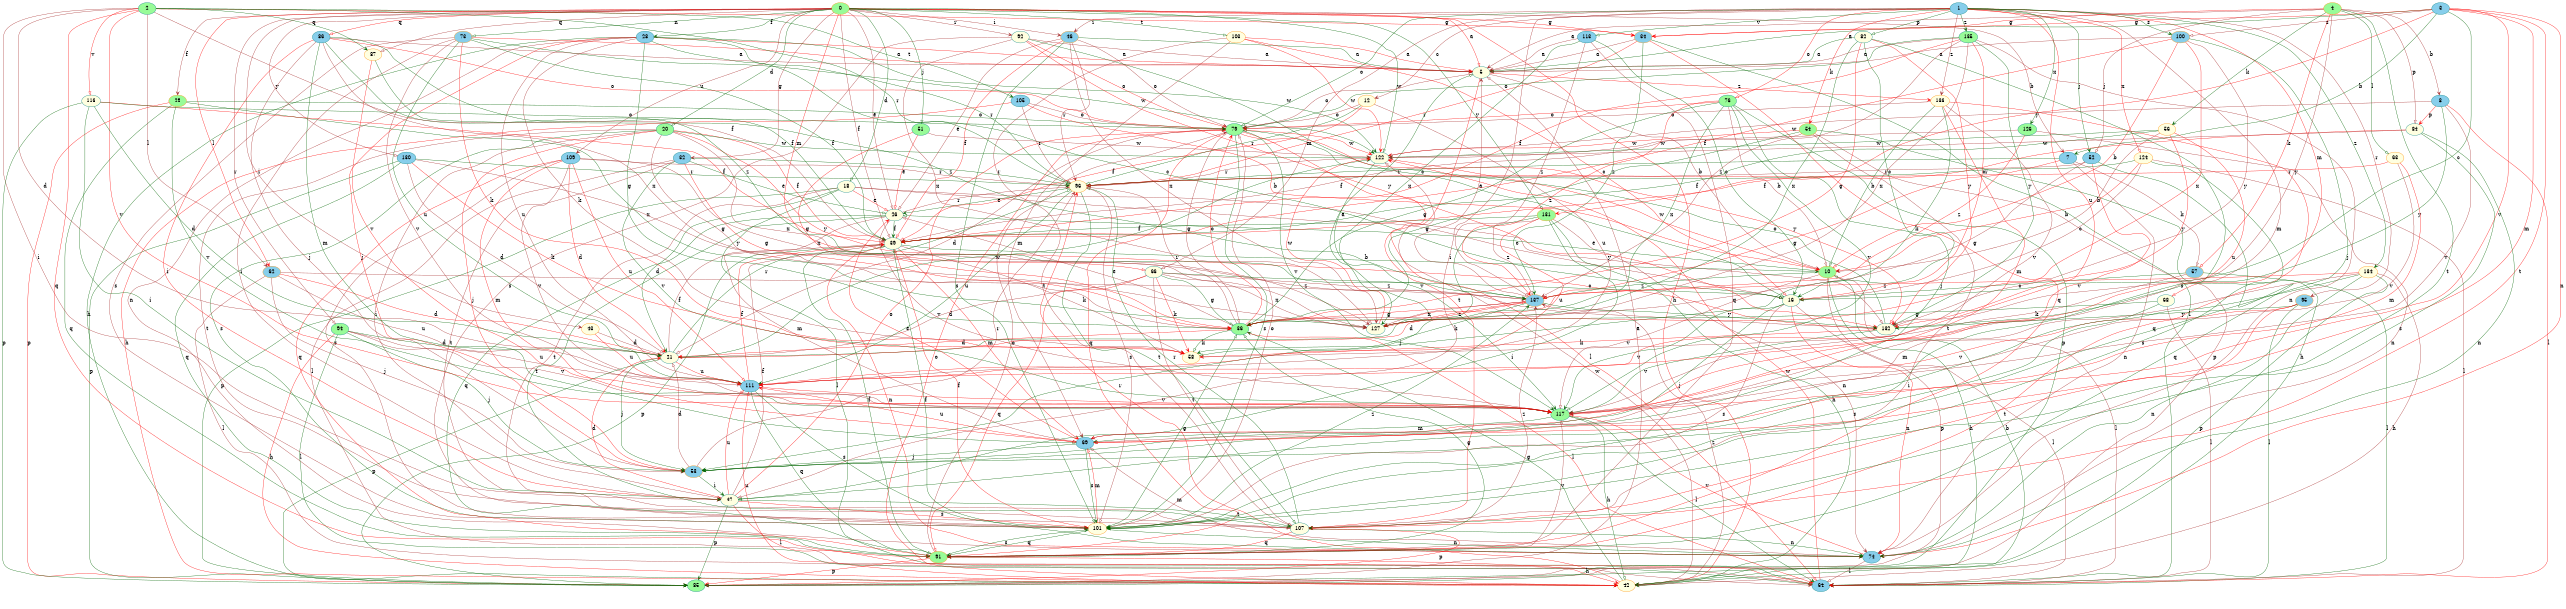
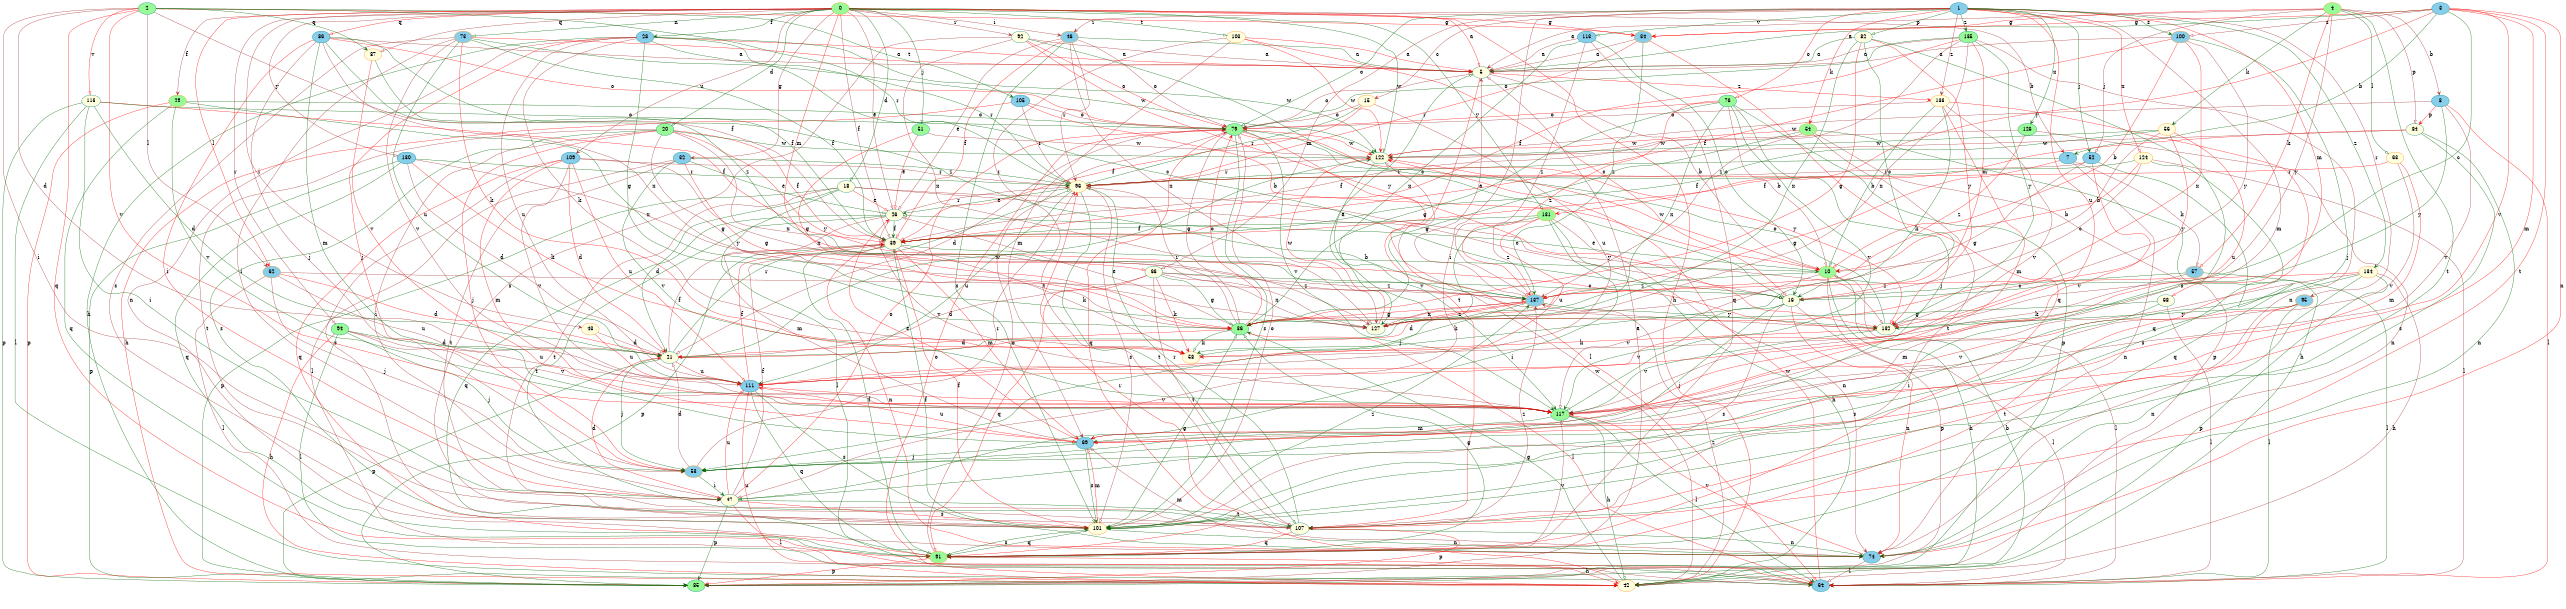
node "12": label "12" -> "15"
edge "127" -> "122": arrowhead vee -> onormal
edge "34" -> "64": now "116" -> "64"
